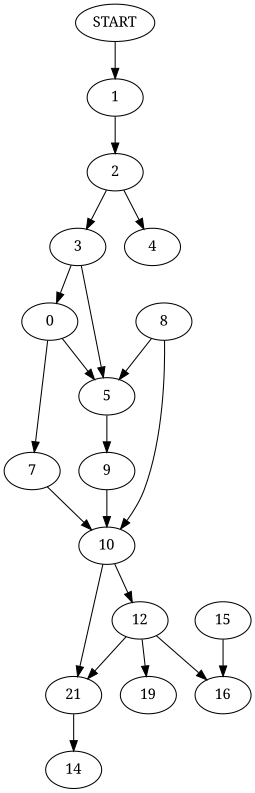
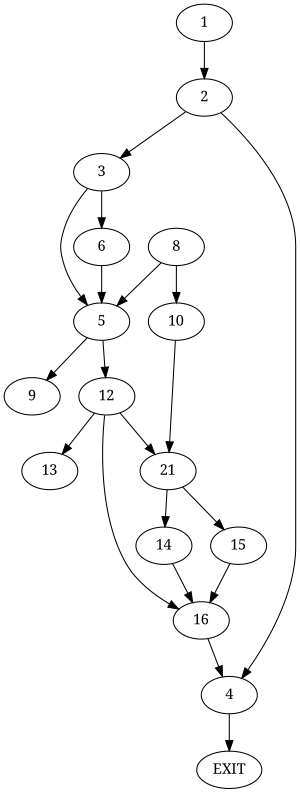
node "START": removed
node "0": label "0" -> "6"
node "7": removed
edge "9" -> "10": removed
edge "21" -> "15": added
edge "10" -> "12": now "5" -> "12"
edge "14" -> "16": added
edge "16" -> "4": added
node "19": label "19" -> "13"
node "EXIT": added
